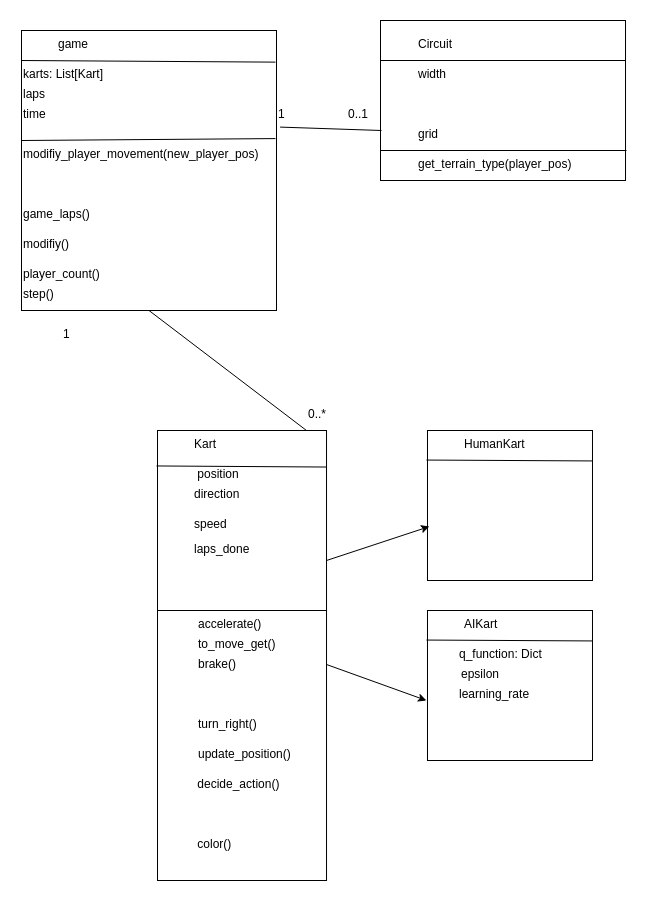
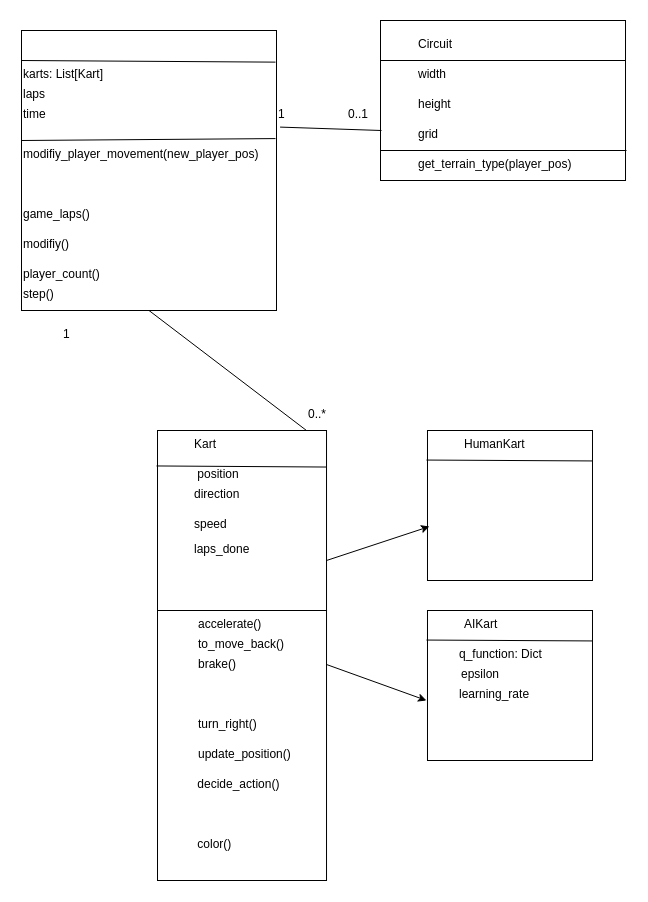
node "game": removed
node "height": added
node "to_move_get()": label "to_move_get()" -> "to_move_back()"
